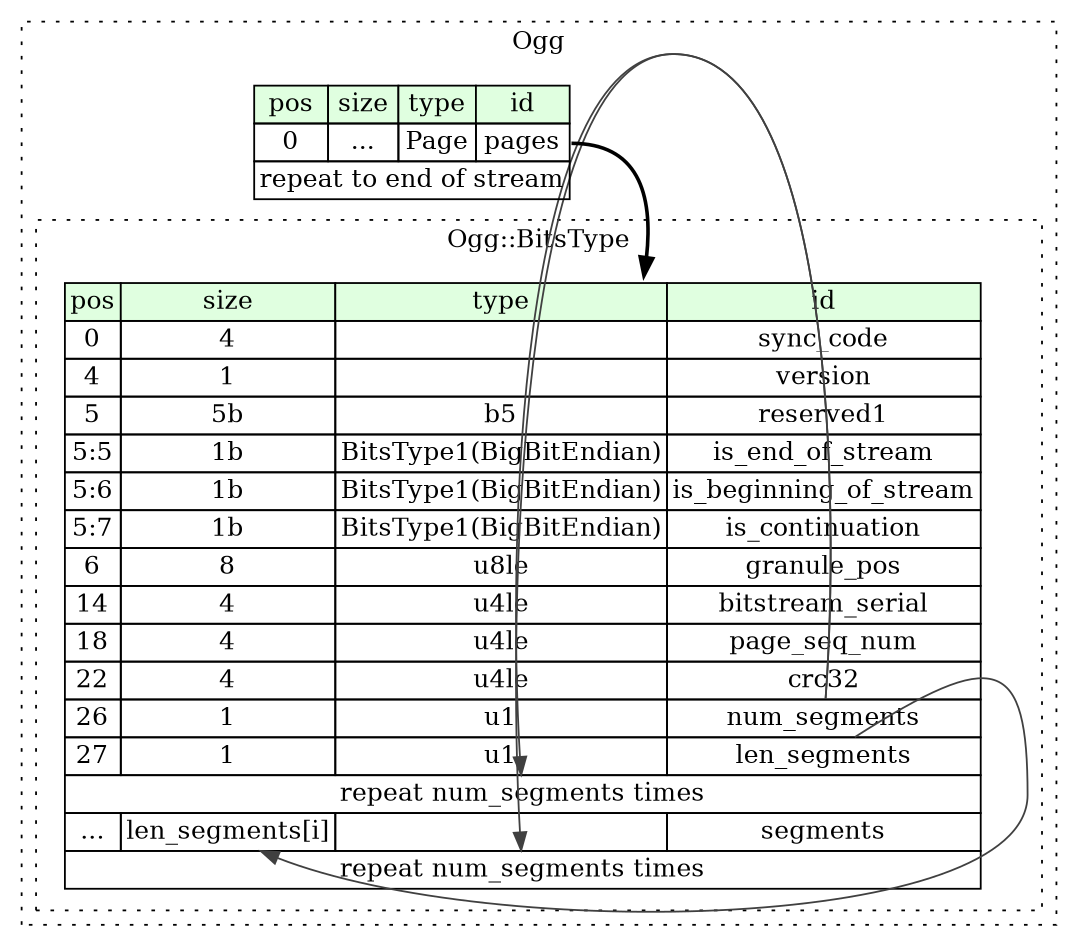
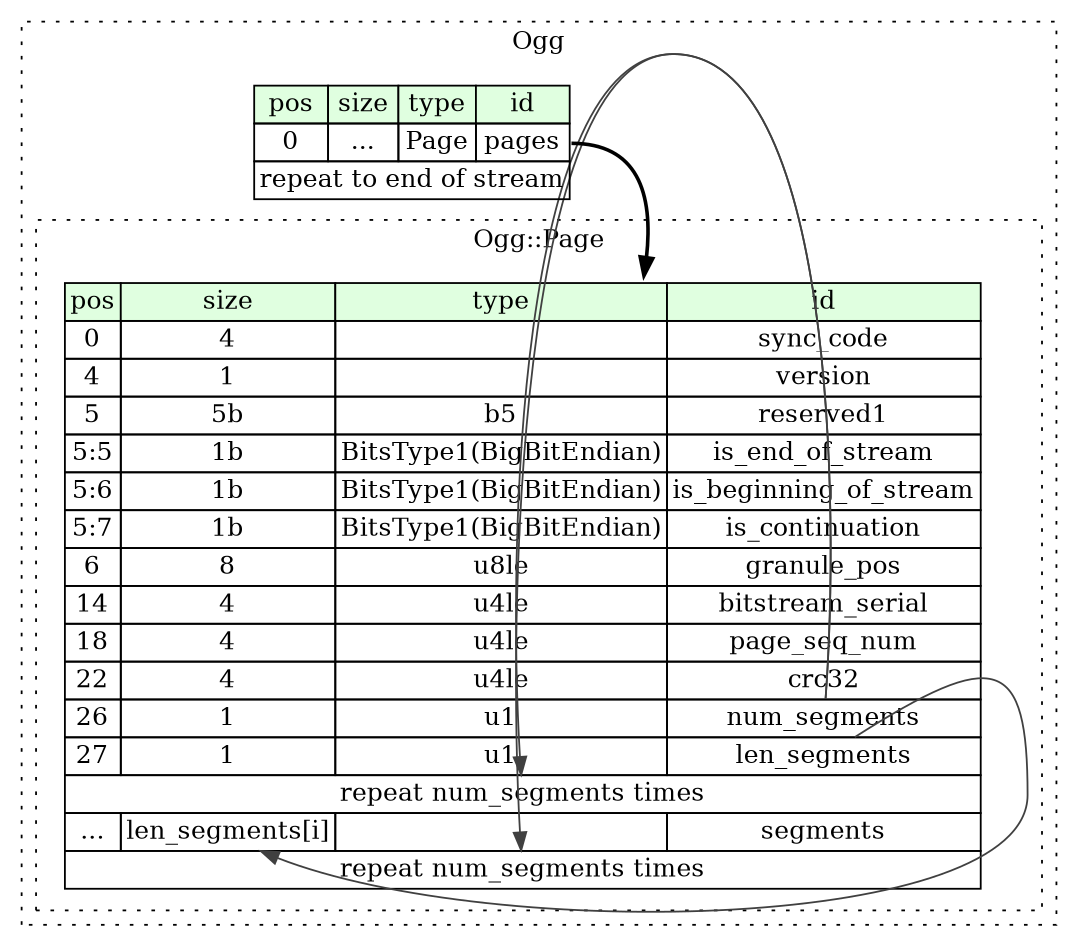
cluster "Ogg::BitsType": label "Ogg::BitsType" -> "Ogg::Page"
